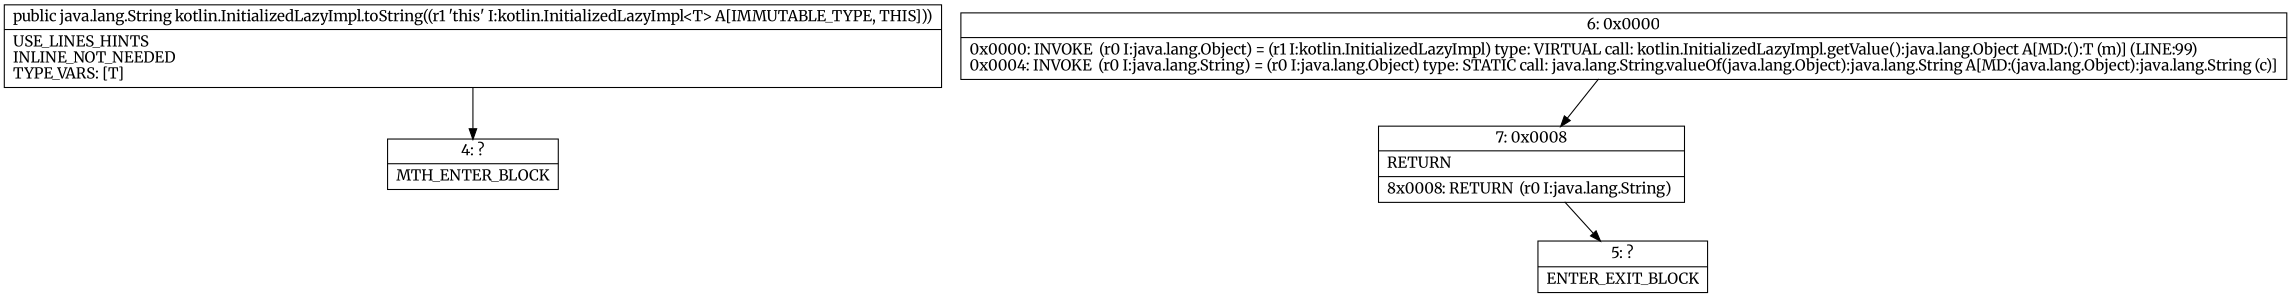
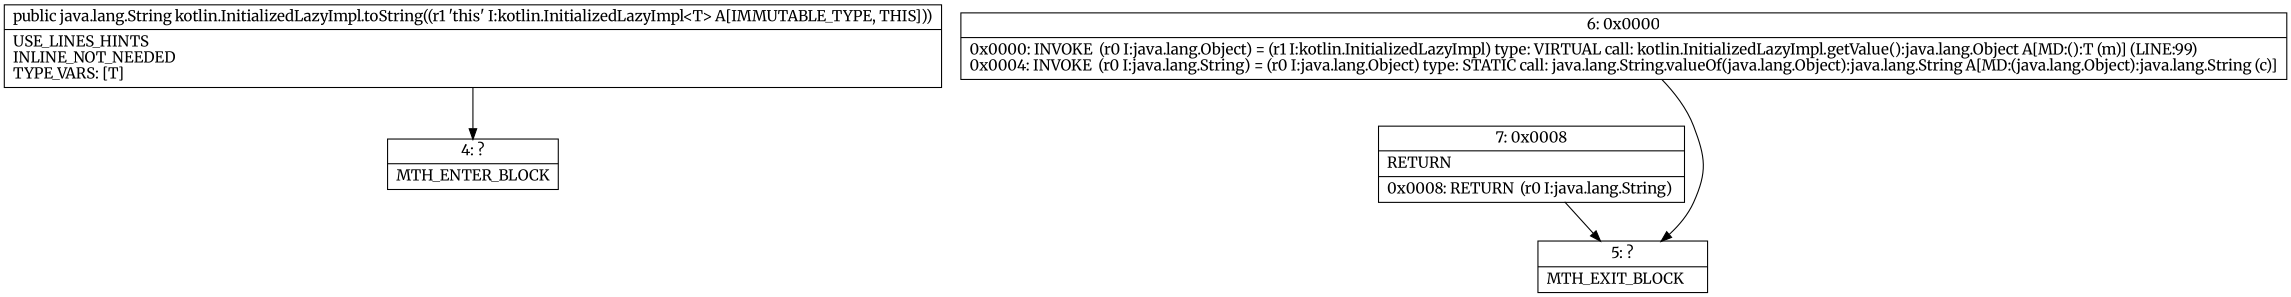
edge "6: 0x0000" -> "7: 0x0008": now "6: 0x0000" -> "5: ?"
node "7: 0x0008": text "8x0008: RETURN  (r0 I:java.lang.String)" -> "0x0008: RETURN  (r0 I:java.lang.String)"
node "5: ?": text "ENTER_EXIT_BLOCK" -> "MTH_EXIT_BLOCK"
